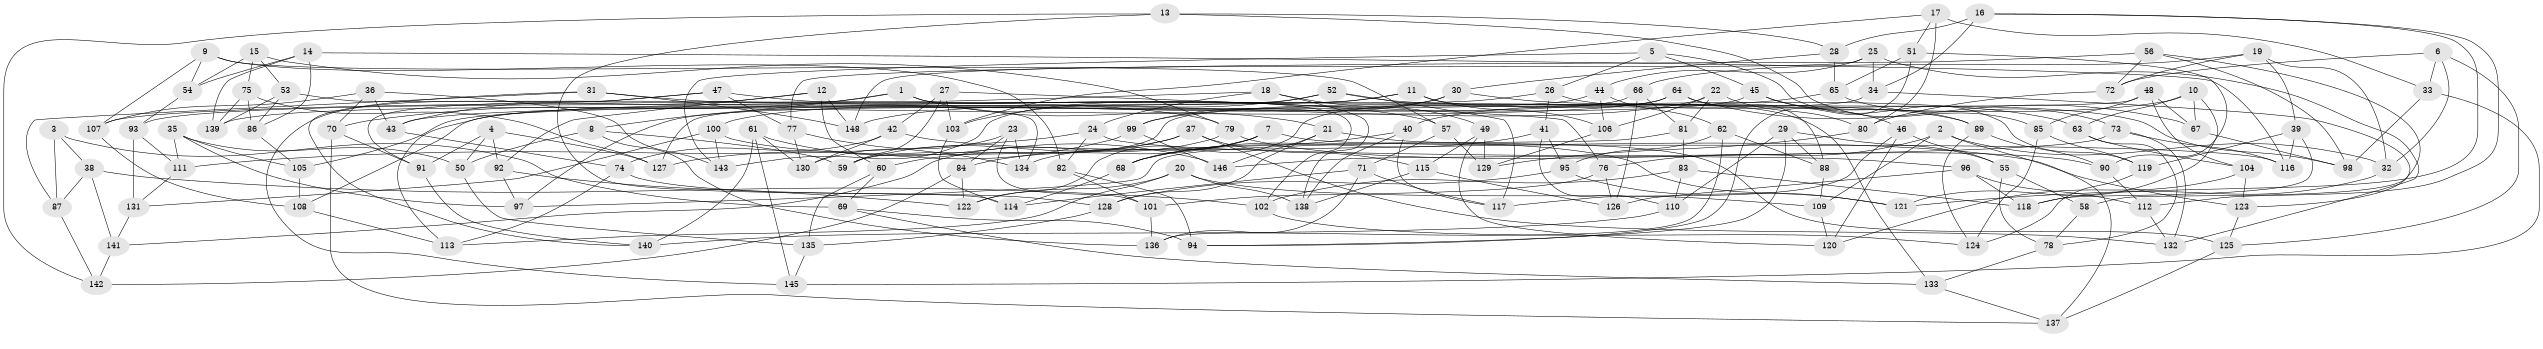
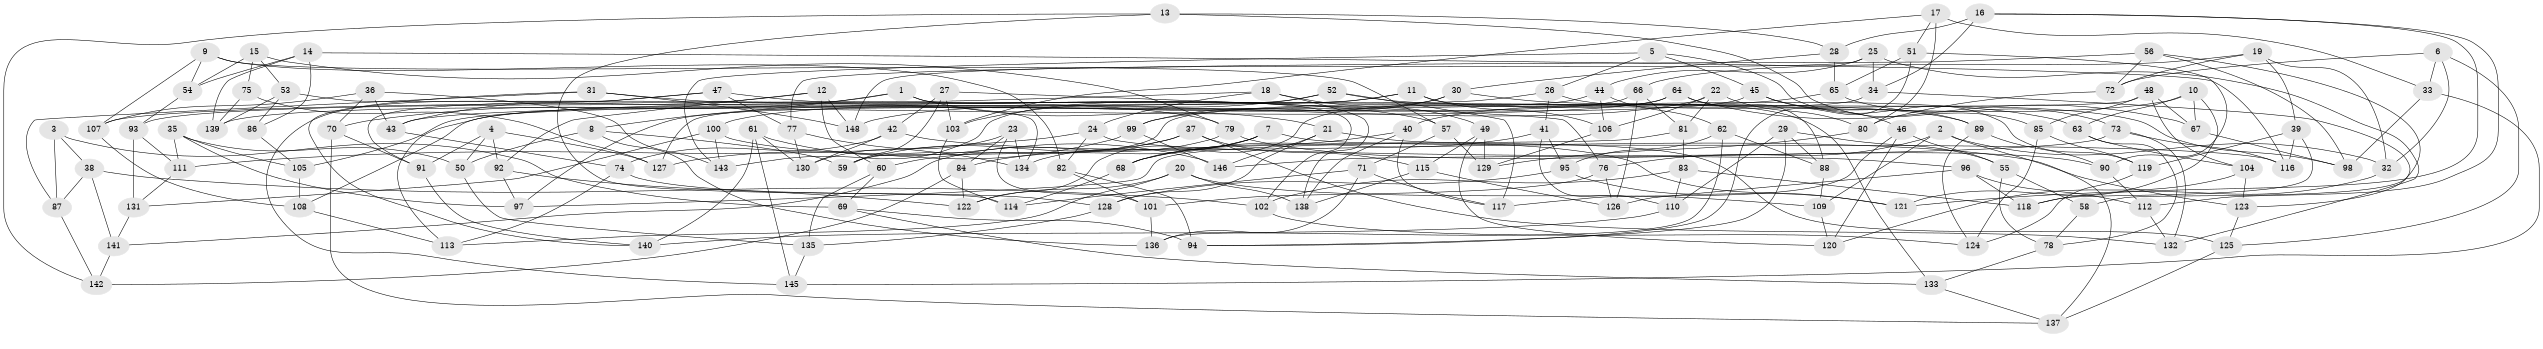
edge "75" -- "86": removed
